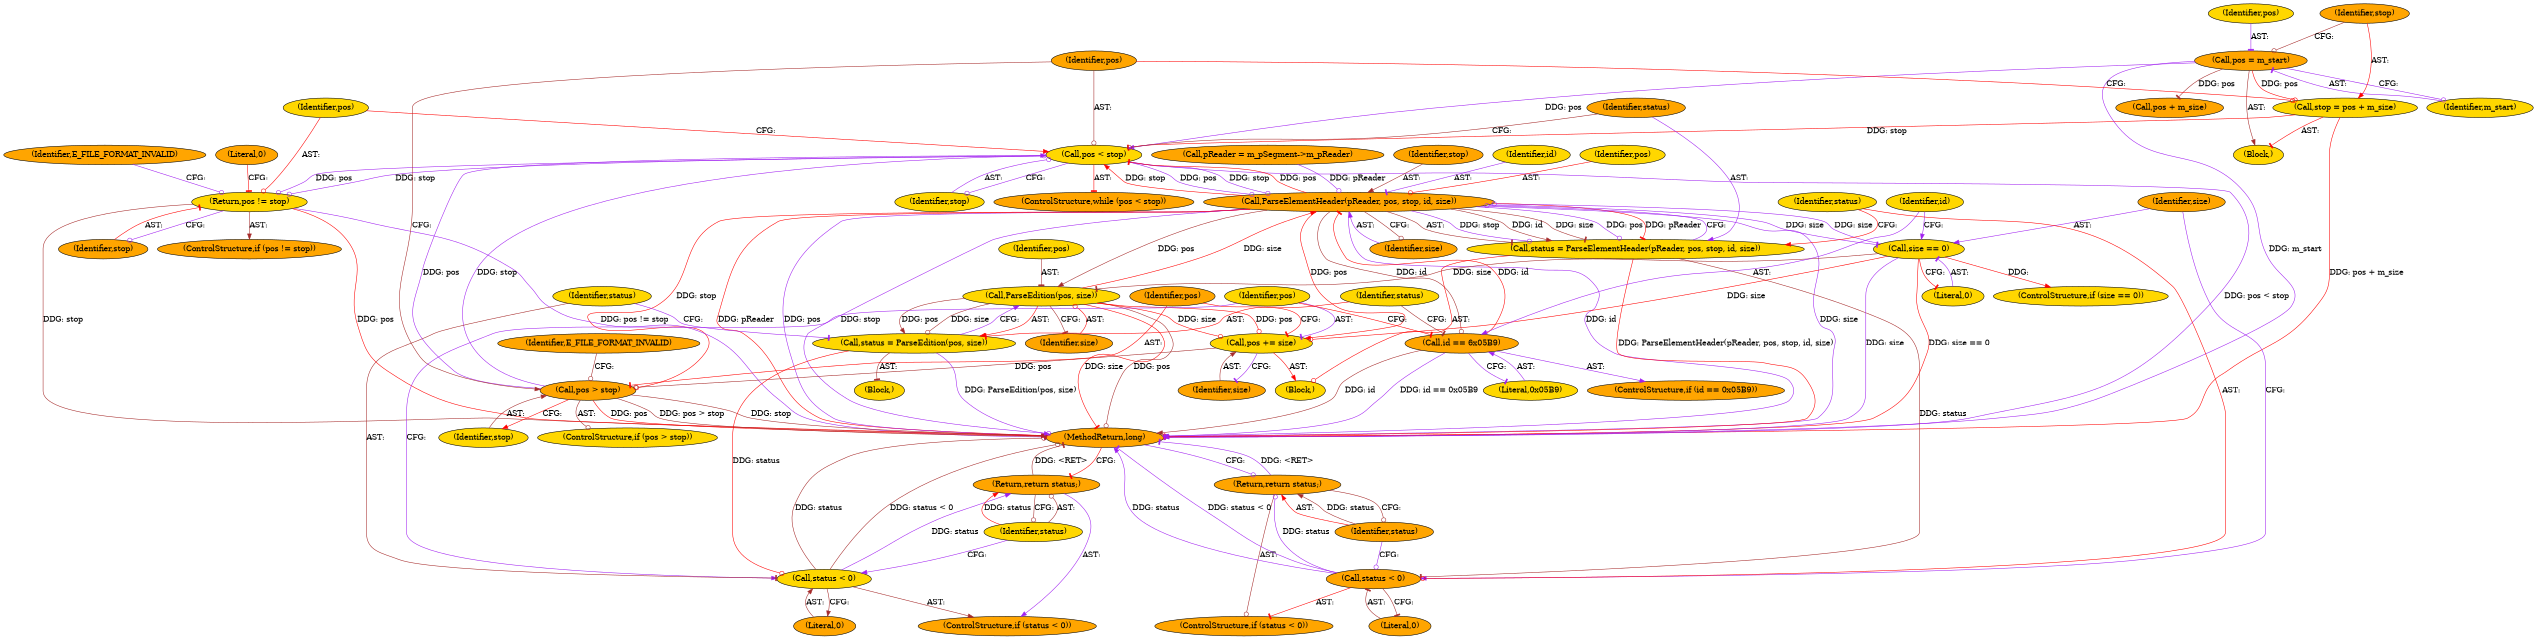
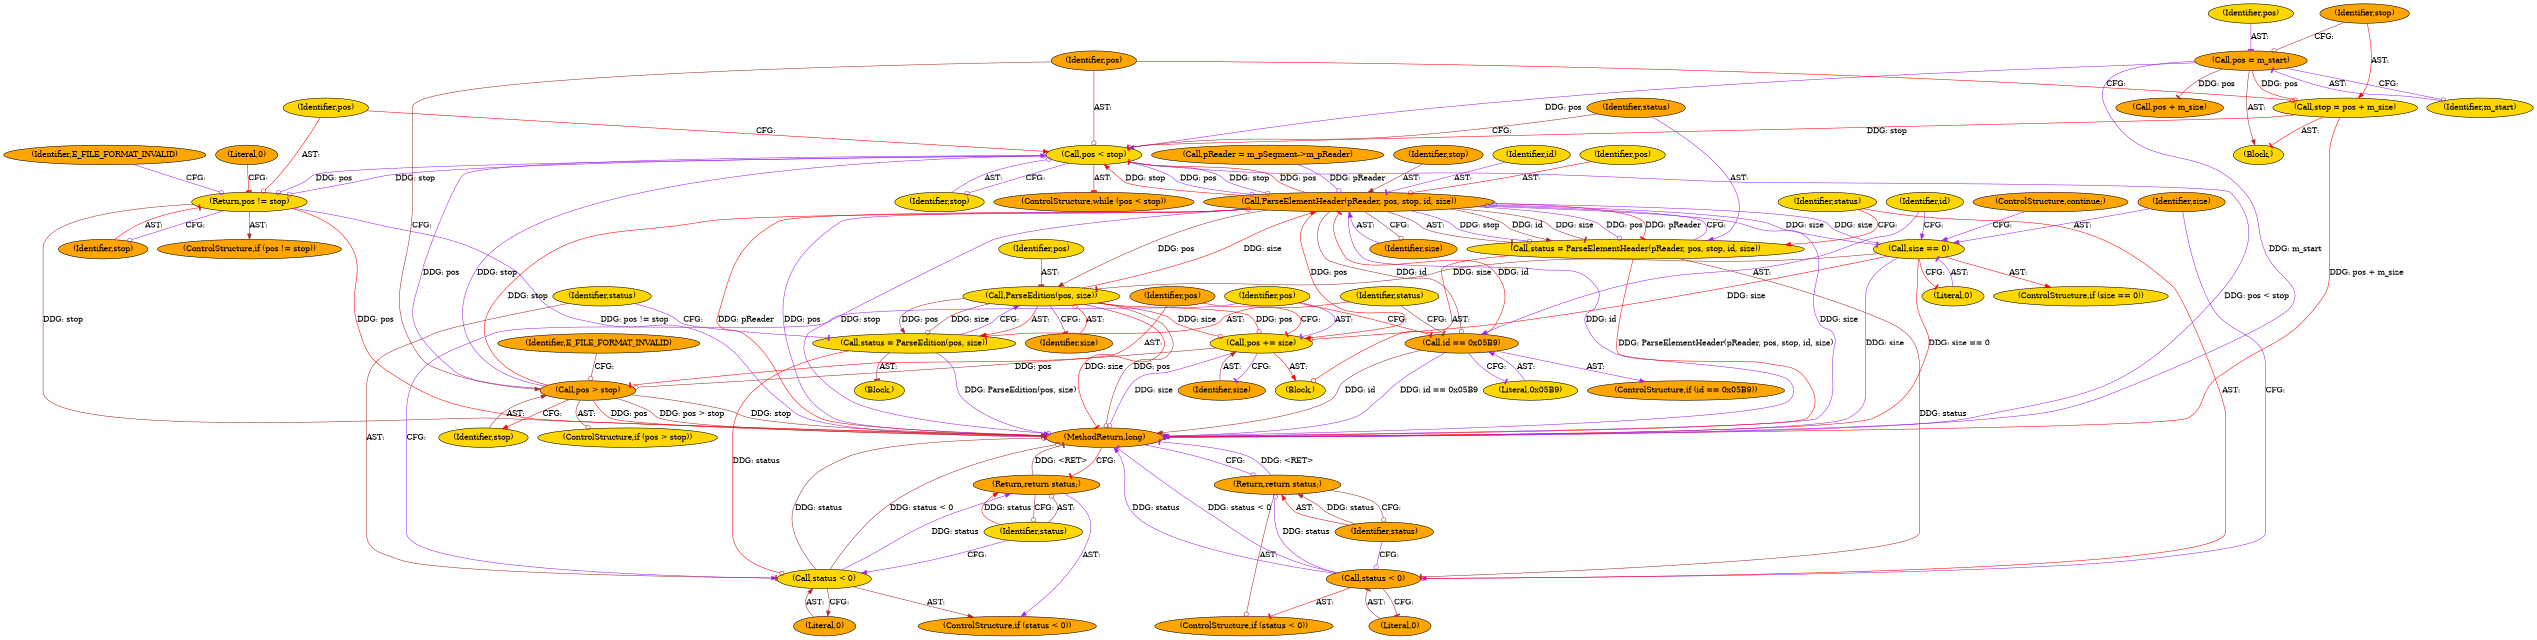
node "(ControlStructure,continue;)": added
edge "(Call,ParseElementHeader(pReader, pos, stop, id, size))" -> "(Call,pos > stop)": reversed
edge "(Call,size == 0)" -> "(ControlStructure,if (size == 0))": label "DDG: " -> "AST: "
node "(Call,id == 6x05B9)": label "(Call,id == 6x05B9)" -> "(Call,id == 0x05B9)"
edge "(Call,pos += size)" -> "(MethodReturn,long)": added, label "DDG: size"
